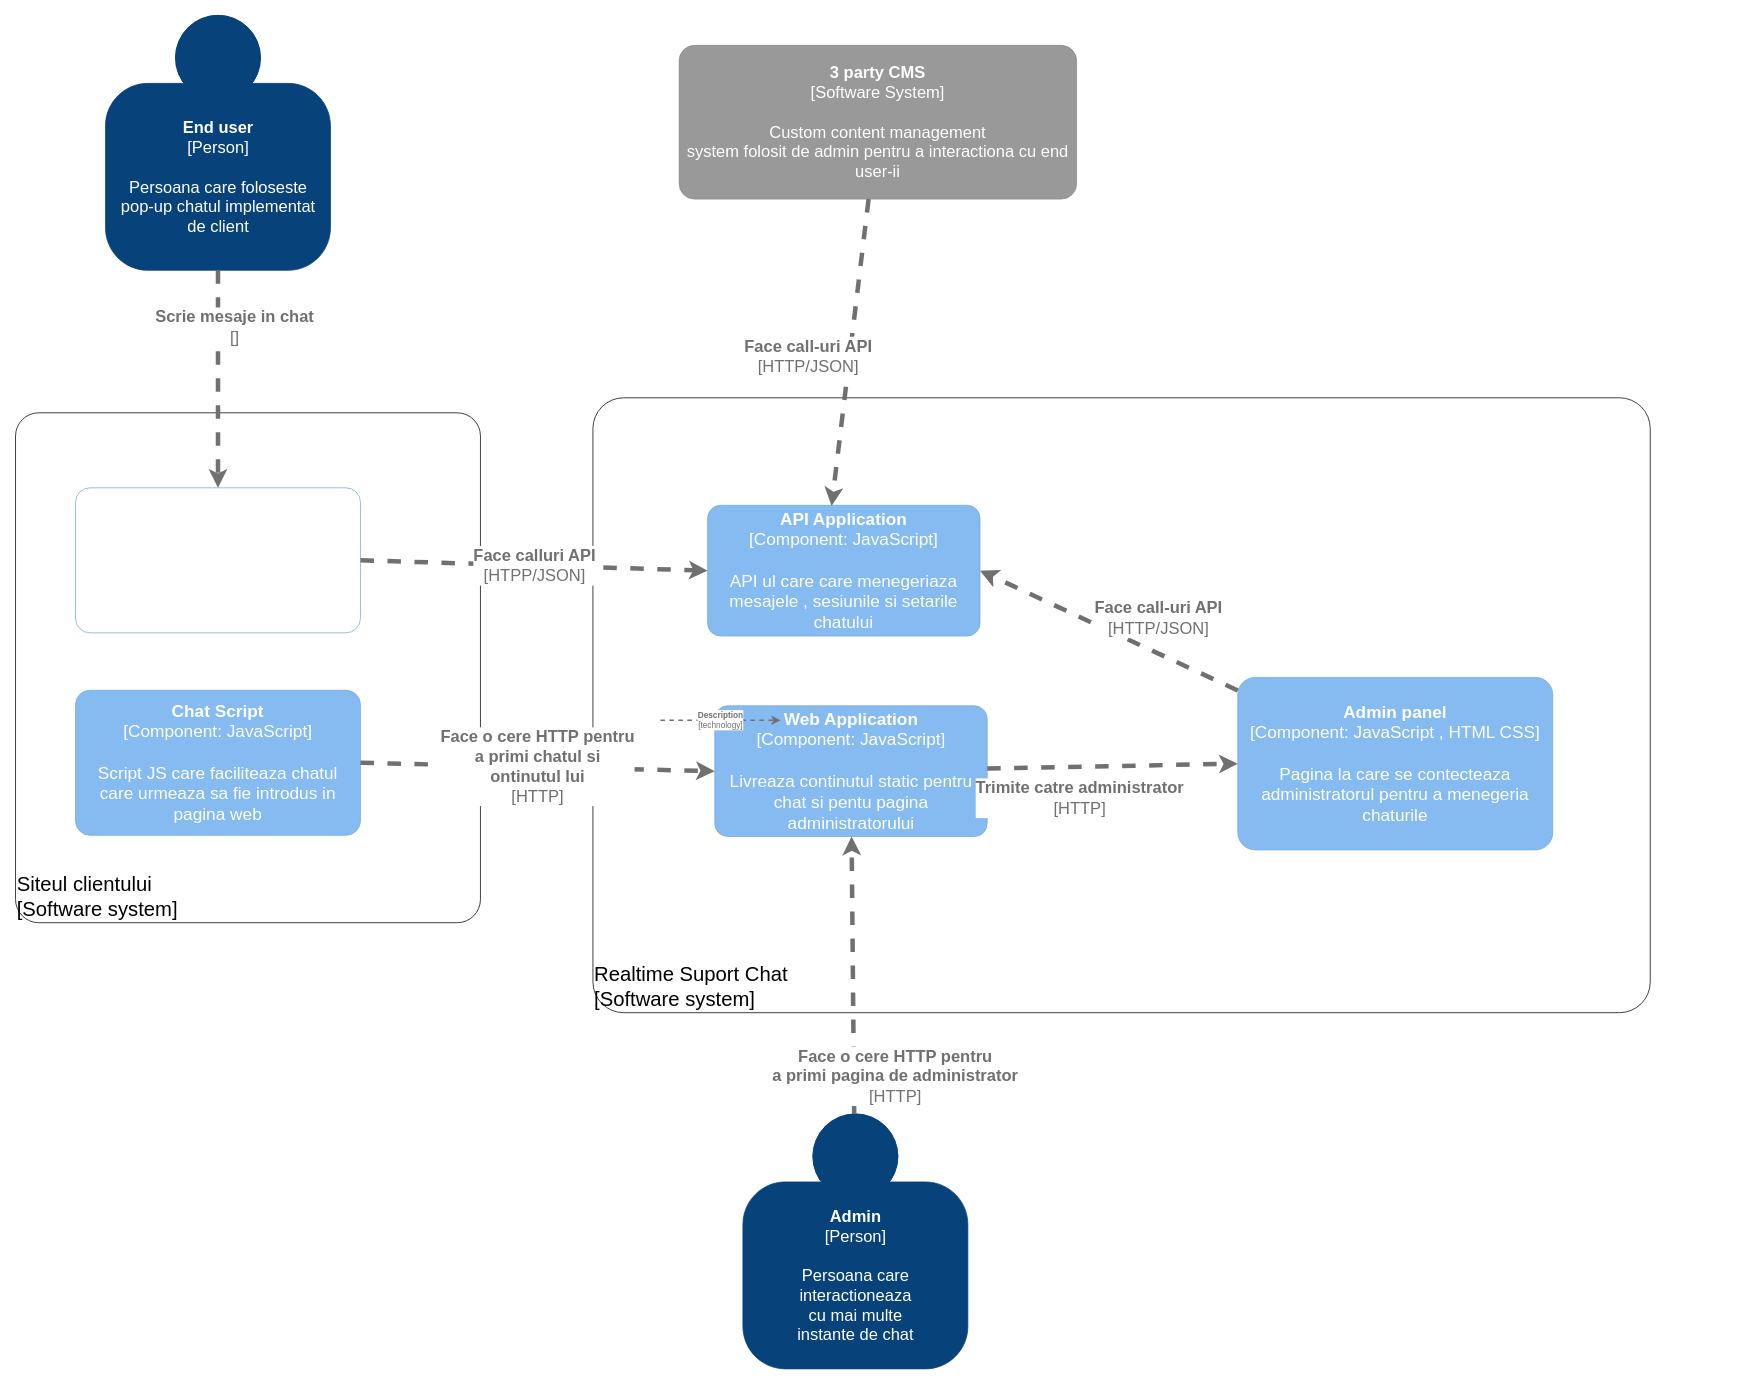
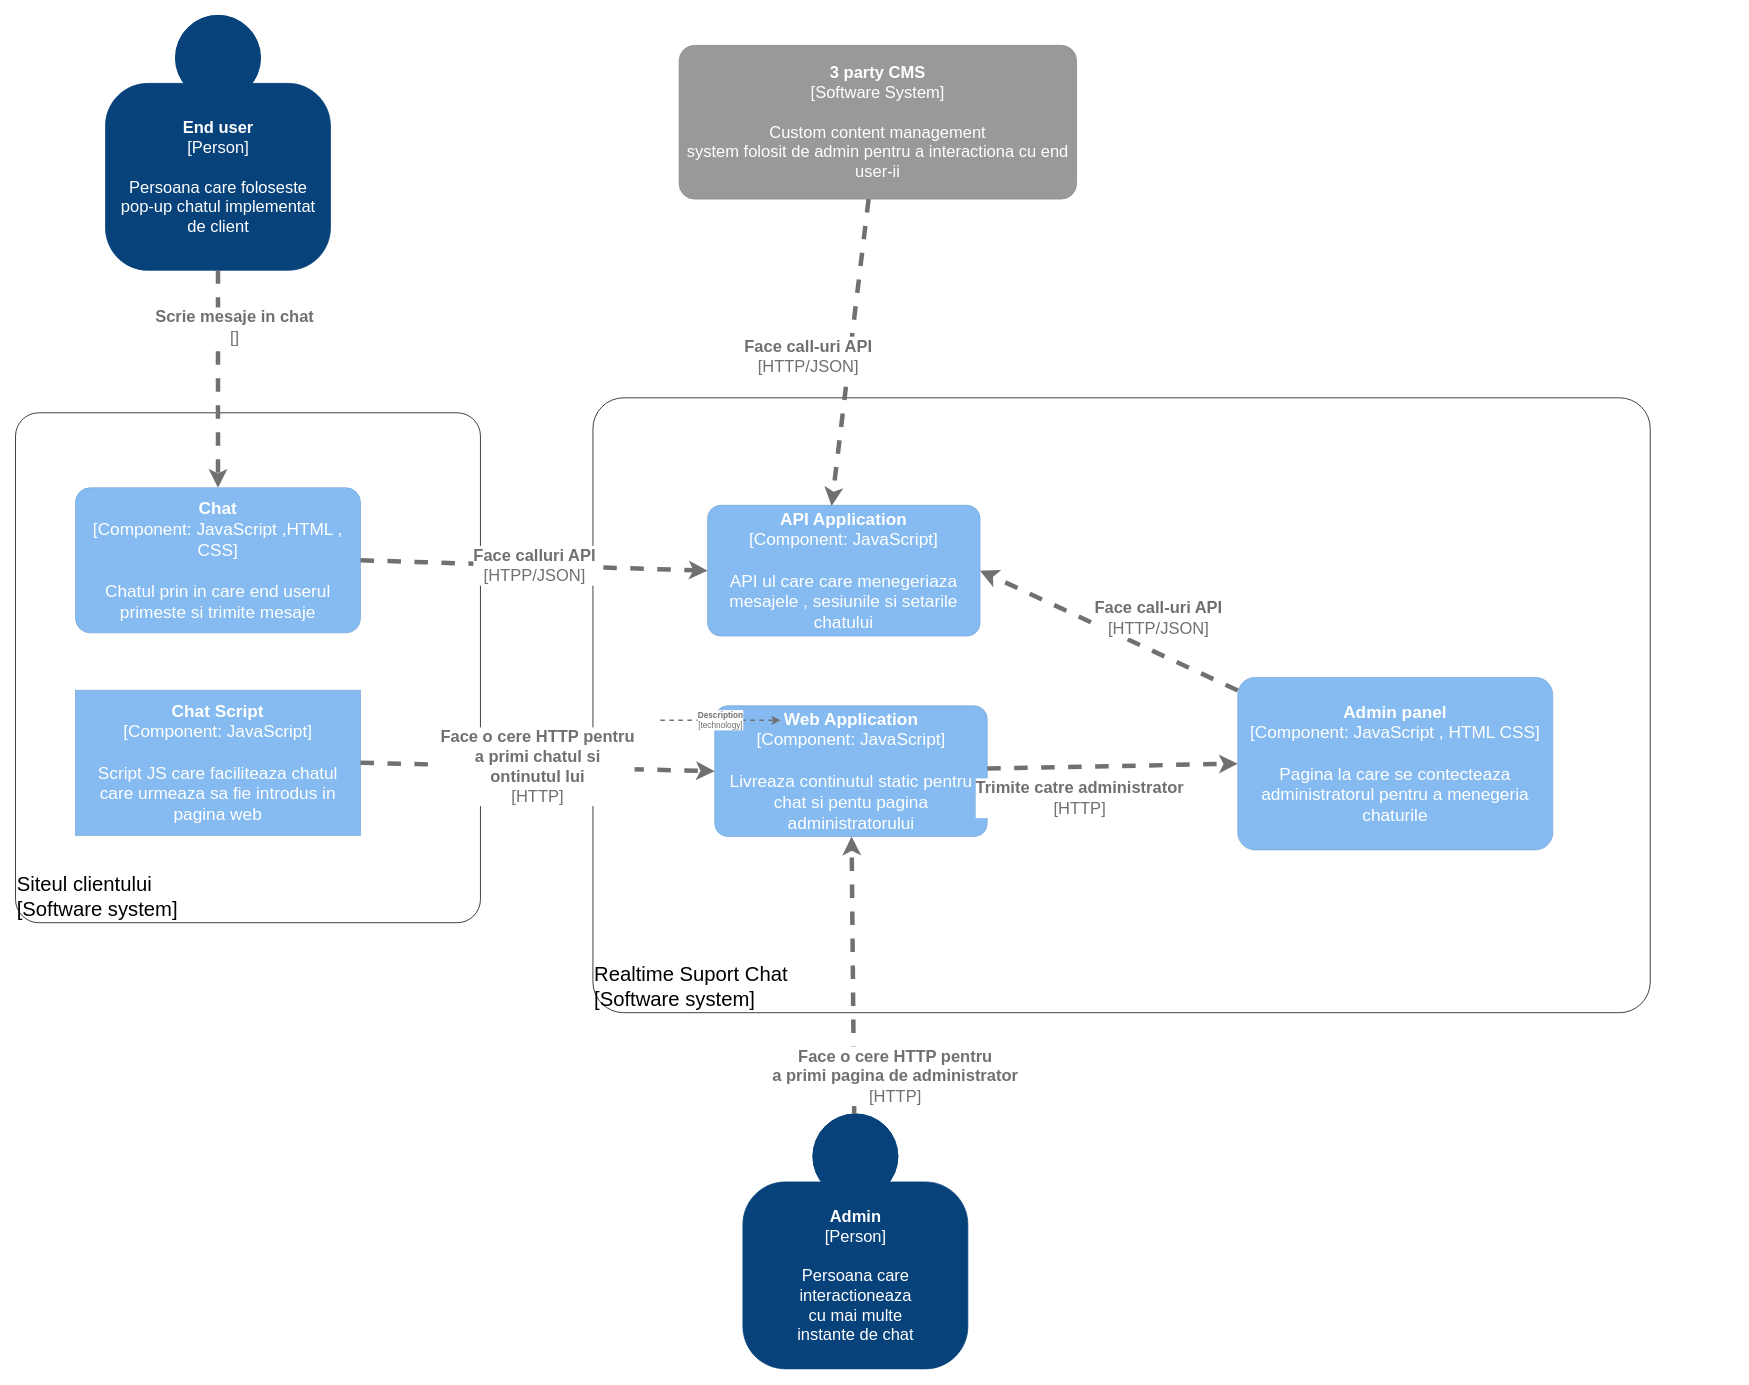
node "Chat [Component: JavaScript ,HTML , CSS] Chatul prin in care end userul primeste si trimite mesaje": fillcolor #ffffff -> #85bbf0
node "Chat Script [Component: JavaScript] Script JS care faciliteaza chatul care urmeaza sa fie introdus in pagina web": shape rounded rectangle -> rectangle
